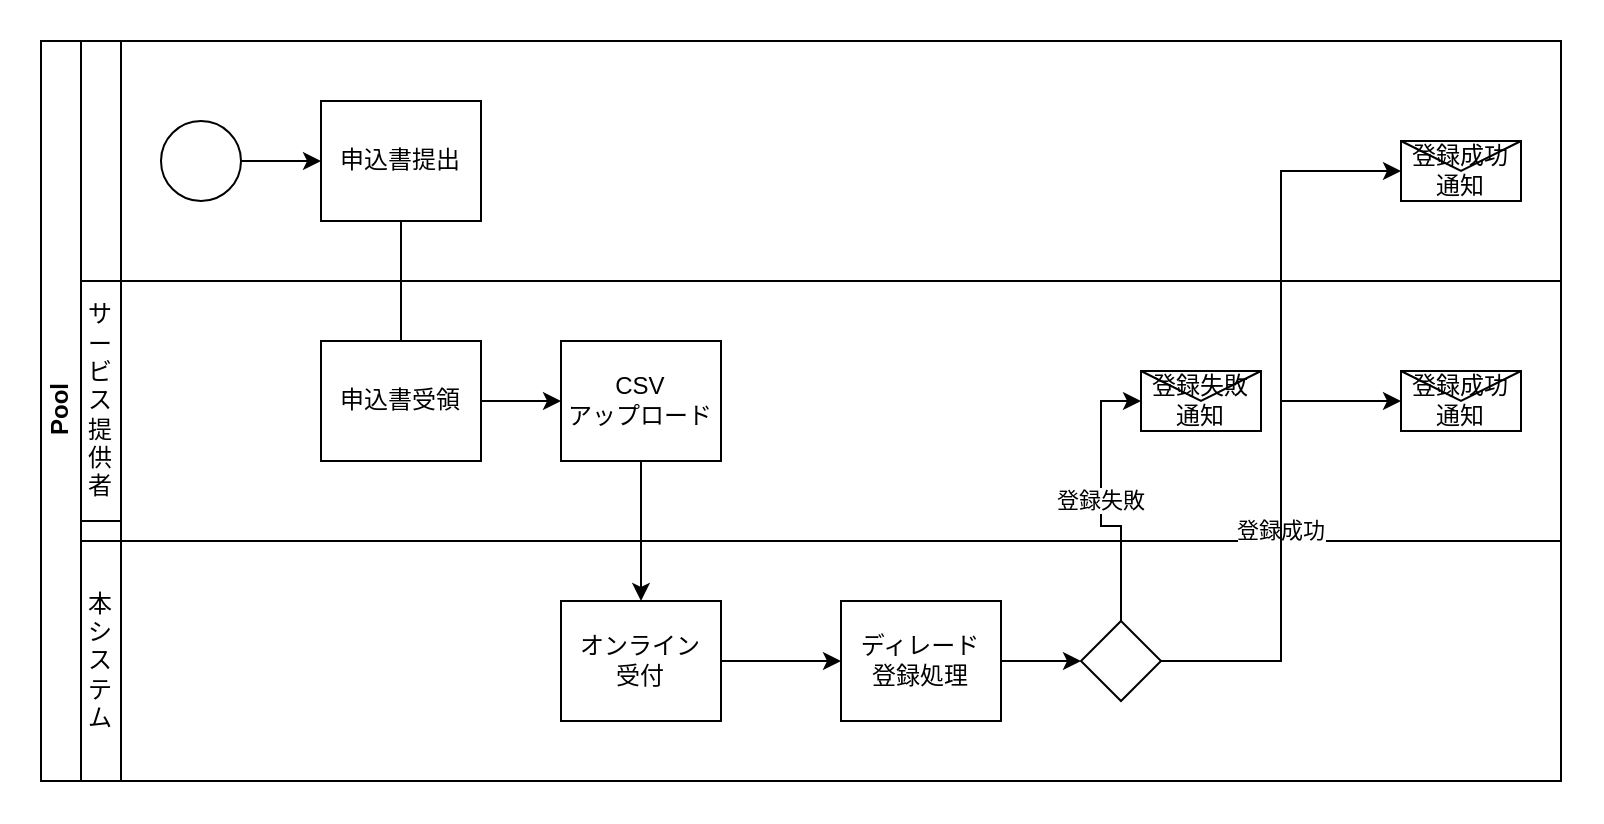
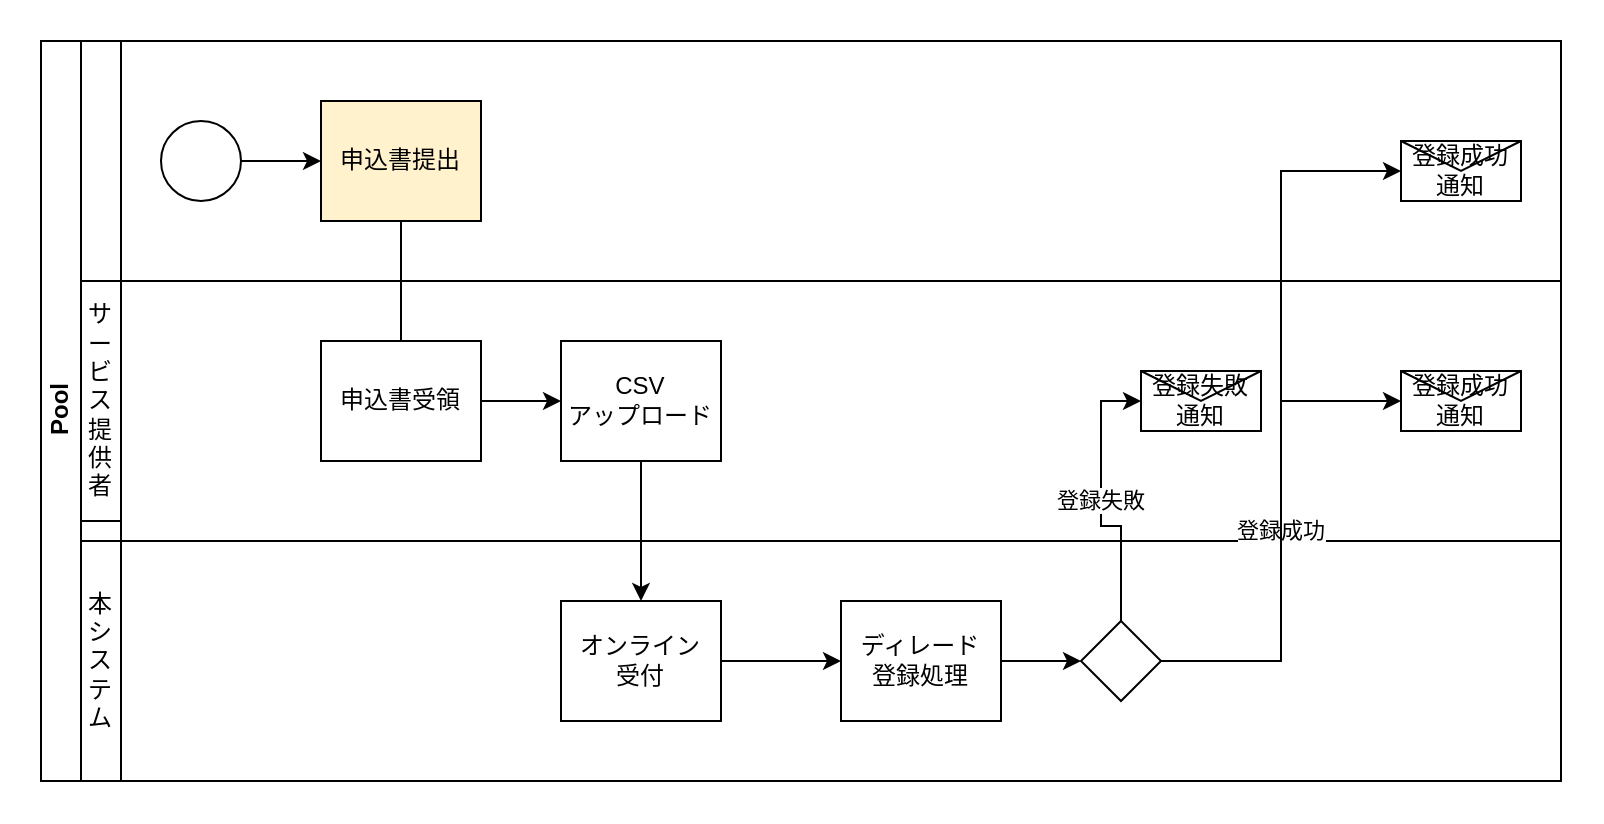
node "申込書提出": fillcolor #ffffff -> #fff2cc
